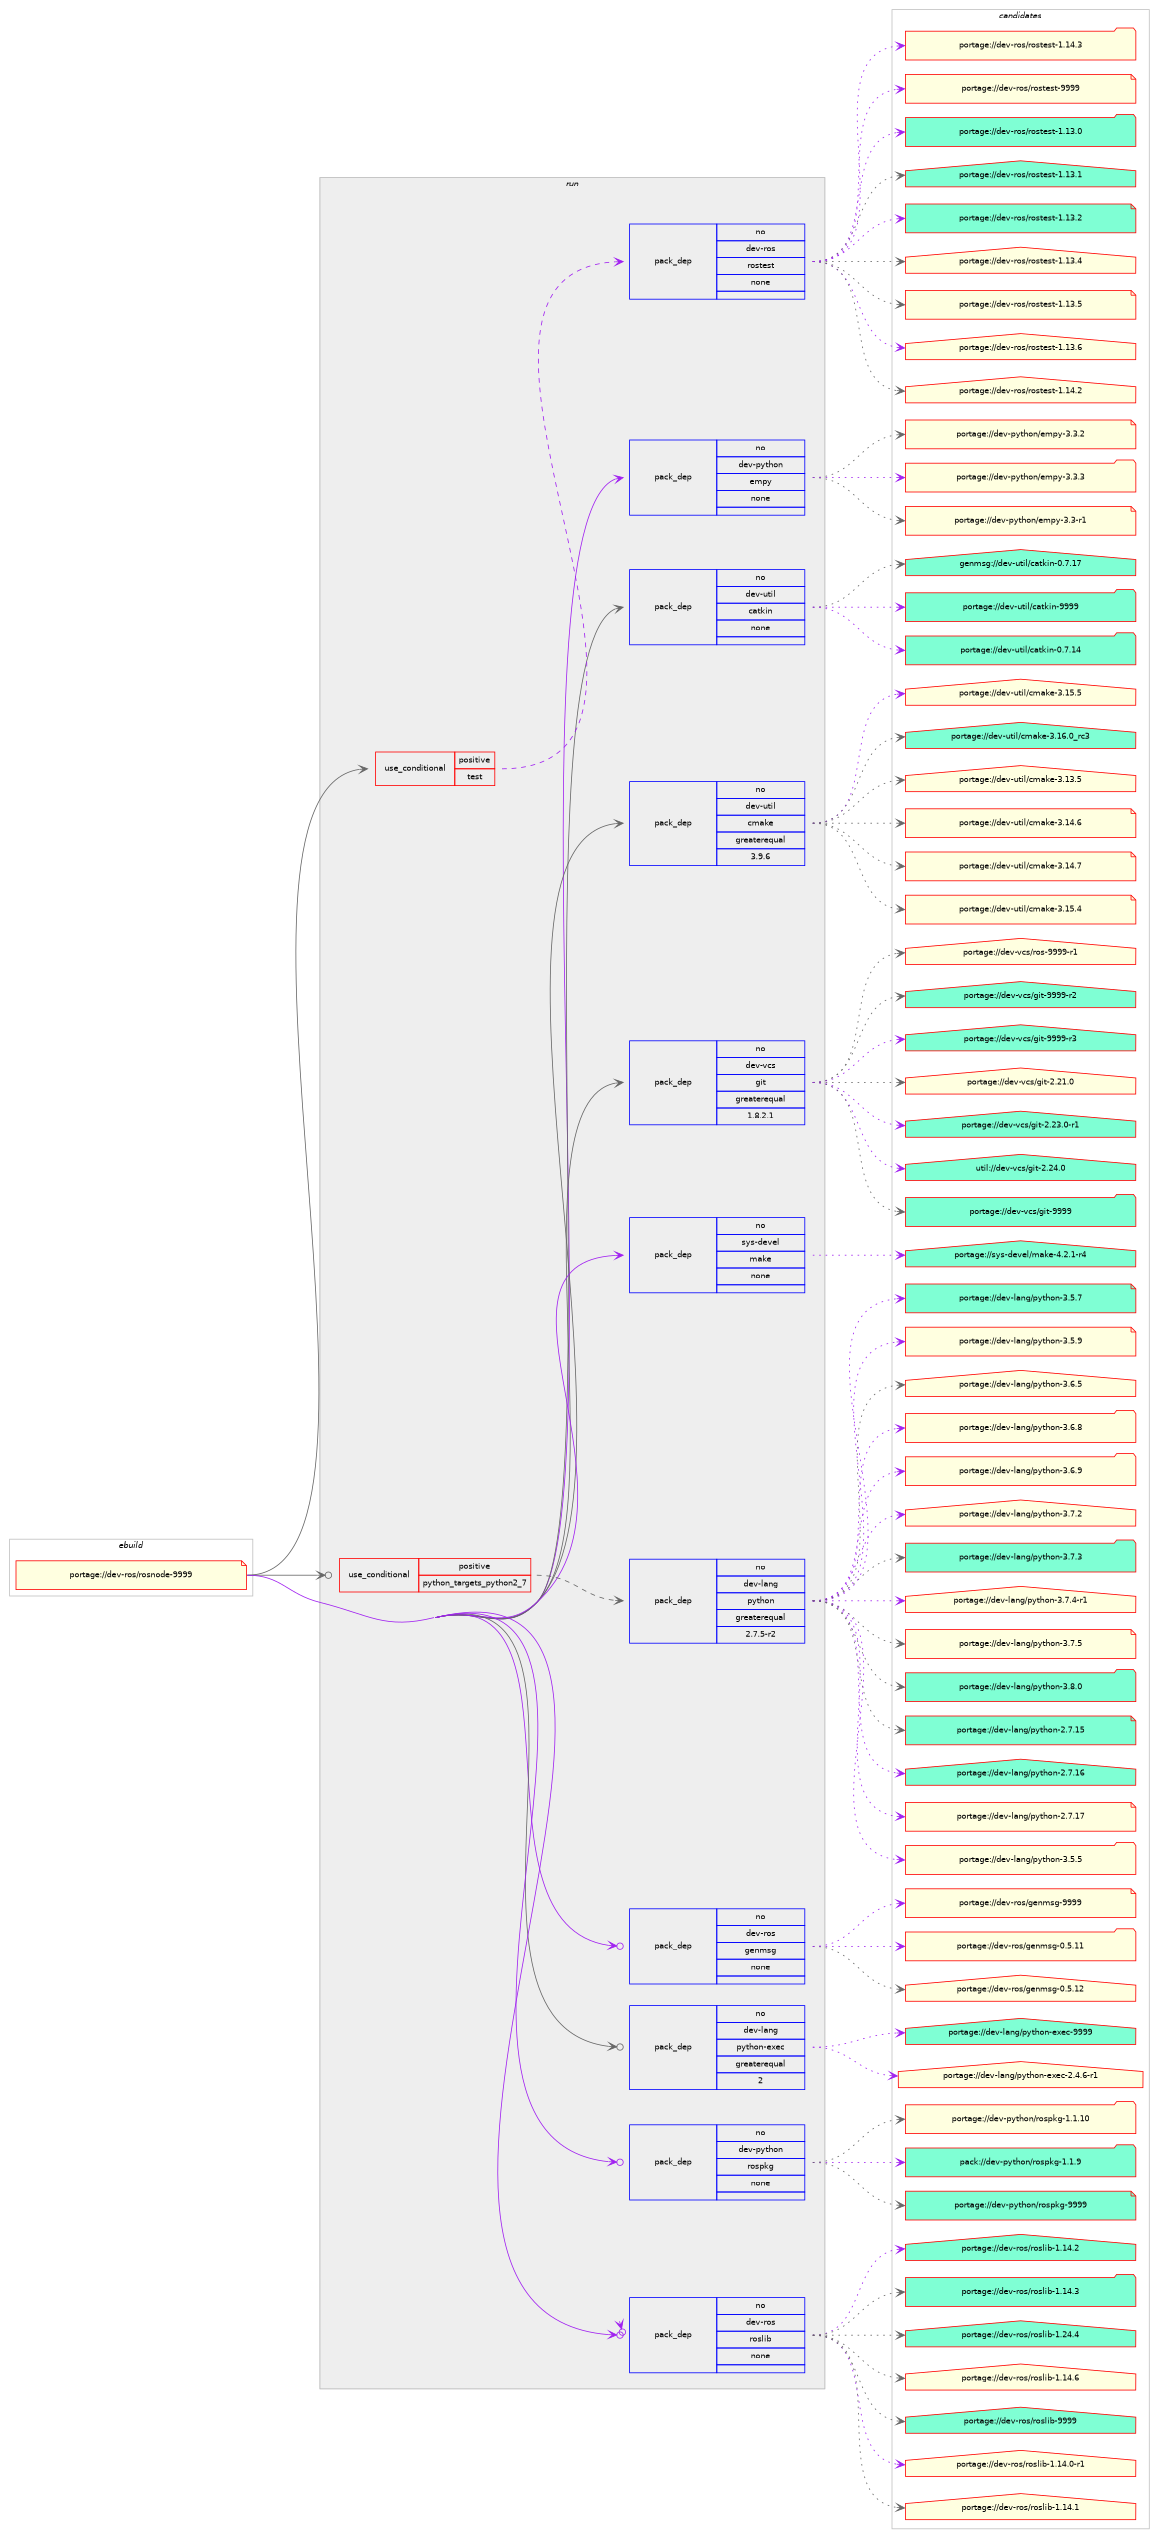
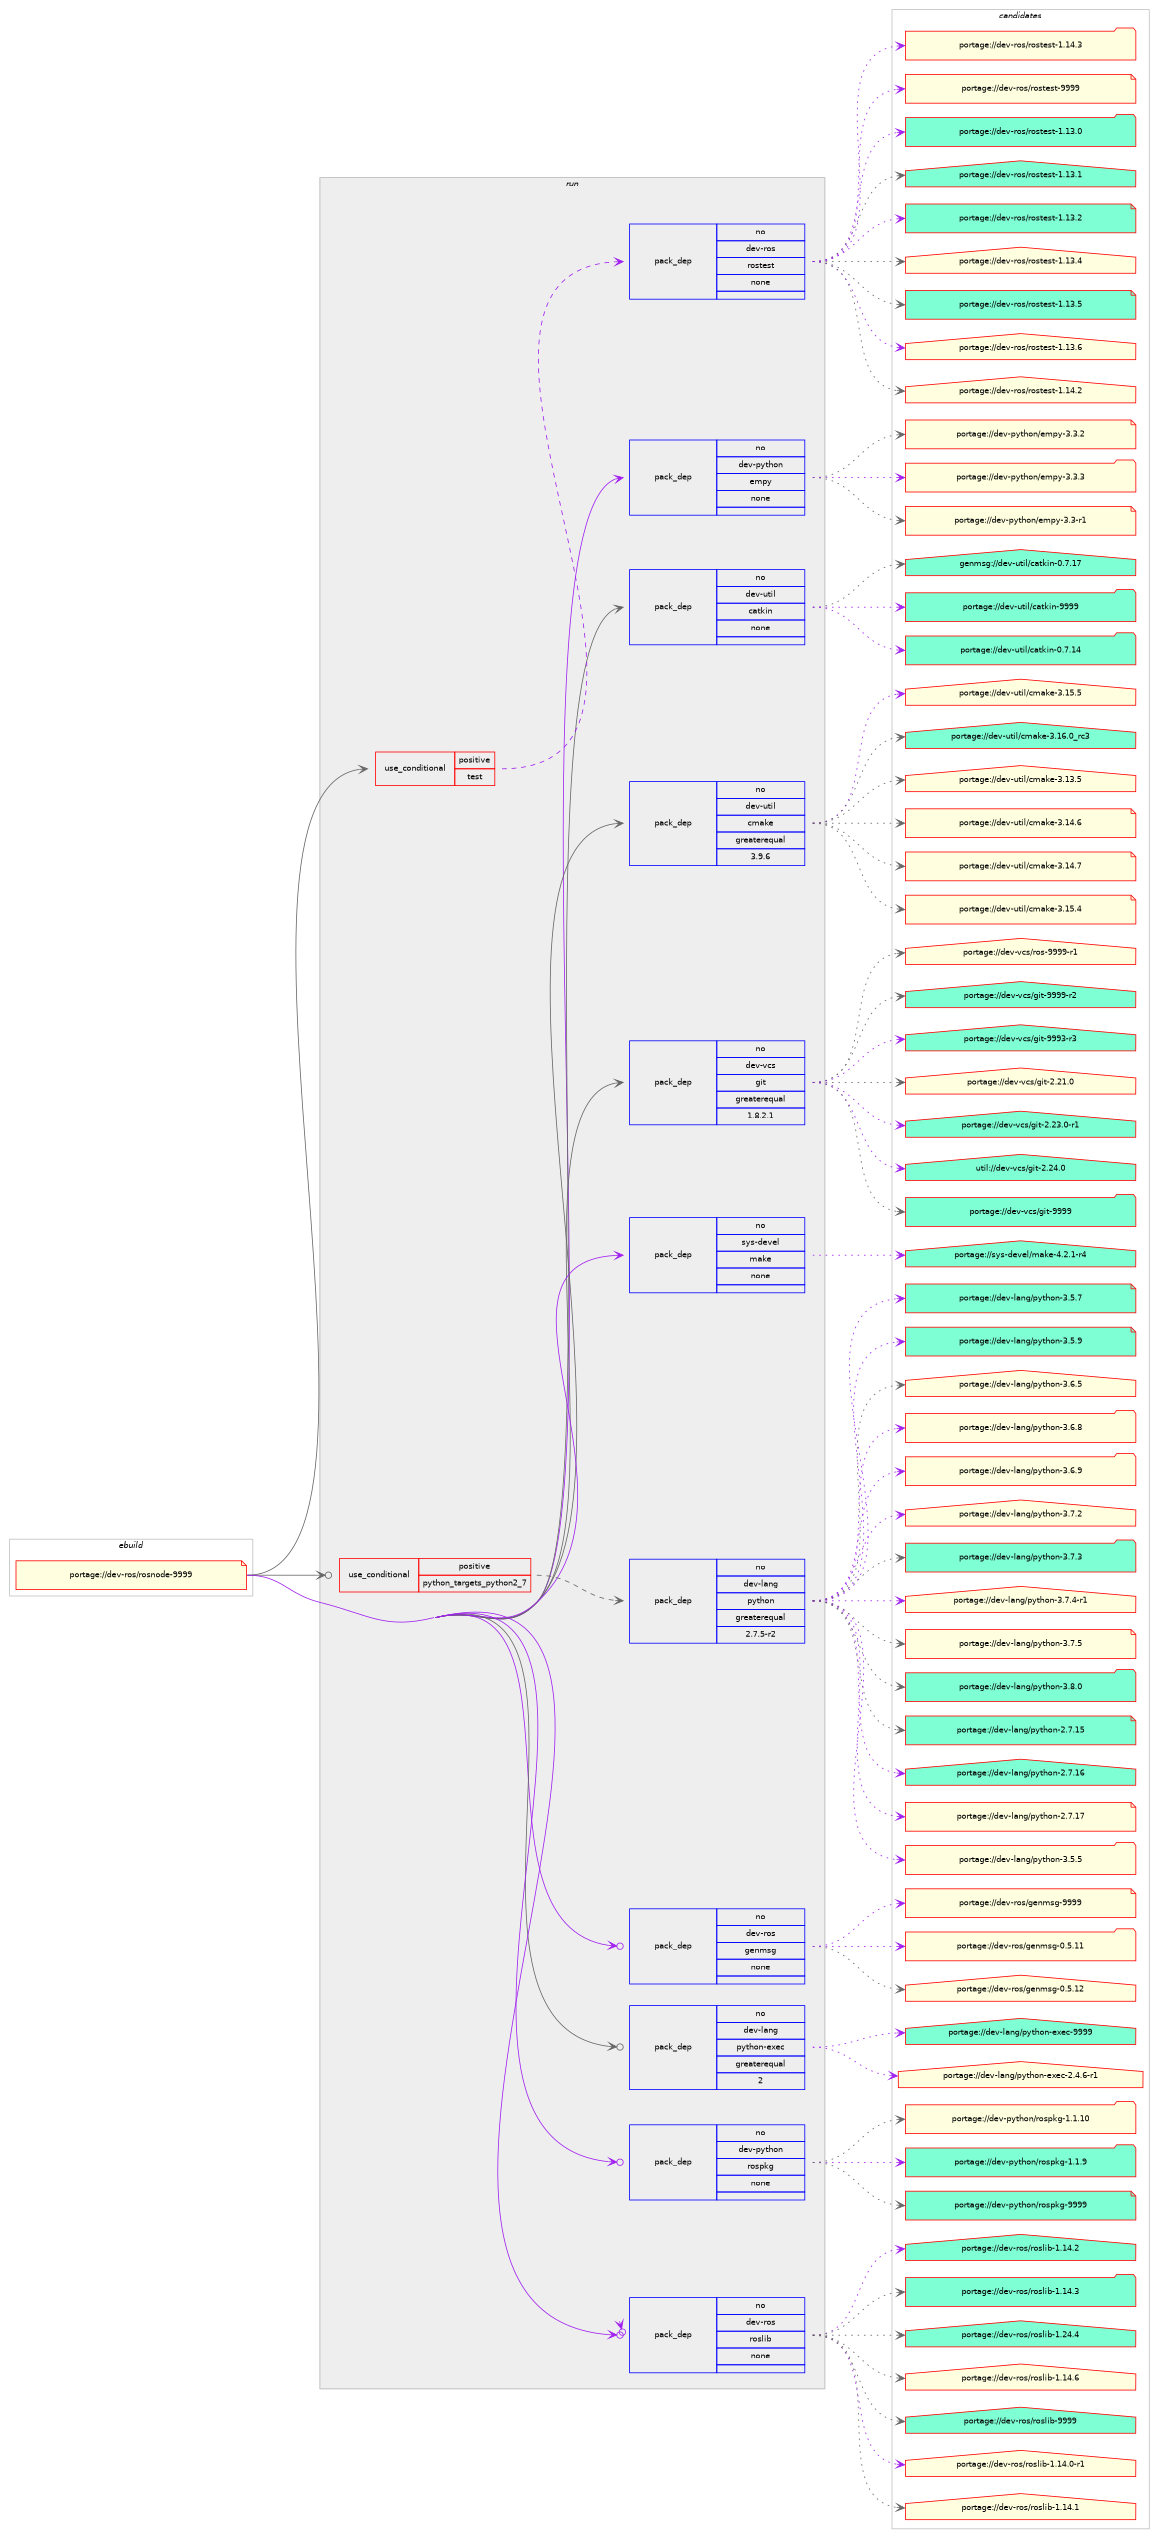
node "portage://dev-ros/rostest-1.13.5": fillcolor lightyellow -> aquamarine
node "portage://dev-vcs/git-9999-r3": label "portage://dev-vcs/git-9999-r3" -> "portage://dev-vcs/git-9993-r3"
node "portage://dev-lang/python-3.5.9": fillcolor lightyellow -> aquamarine
node "pack://dev-python/rospkg-1.1.9": label "pack://dev-python/rospkg-1.1.9" -> "portage://dev-python/rospkg-1.1.9"
